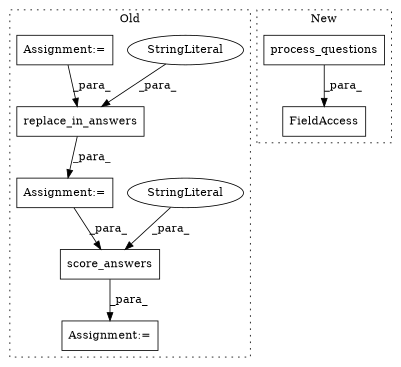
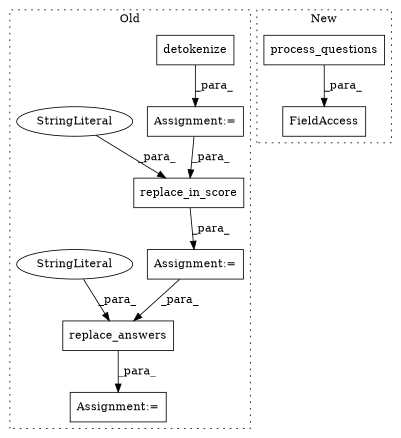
node "detokenize": added
node "replace_in_answers": label "replace_in_answers" -> "replace_in_score"
node "score_answers": label "score_answers" -> "replace_answers"
